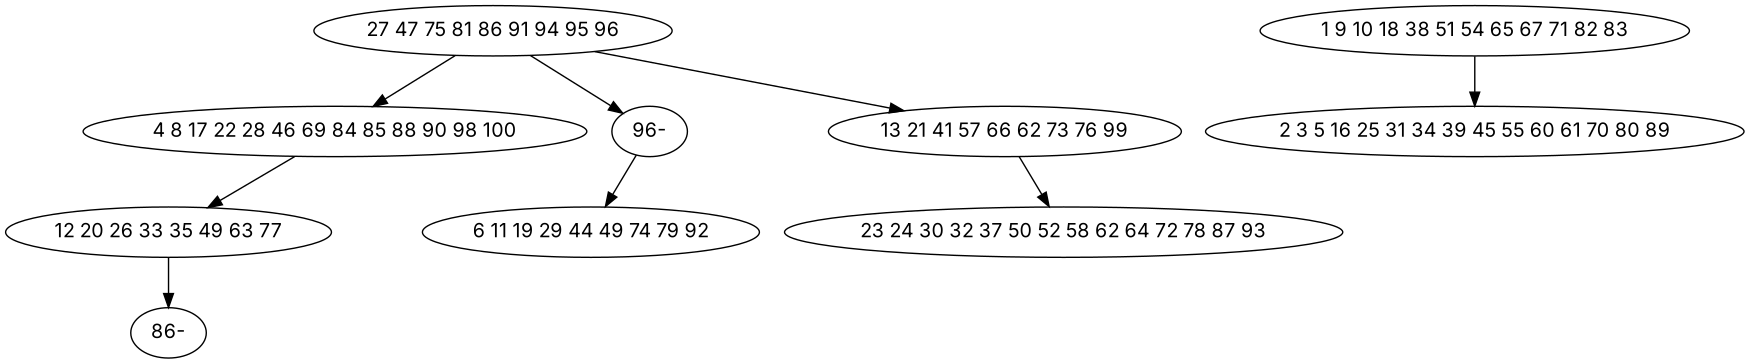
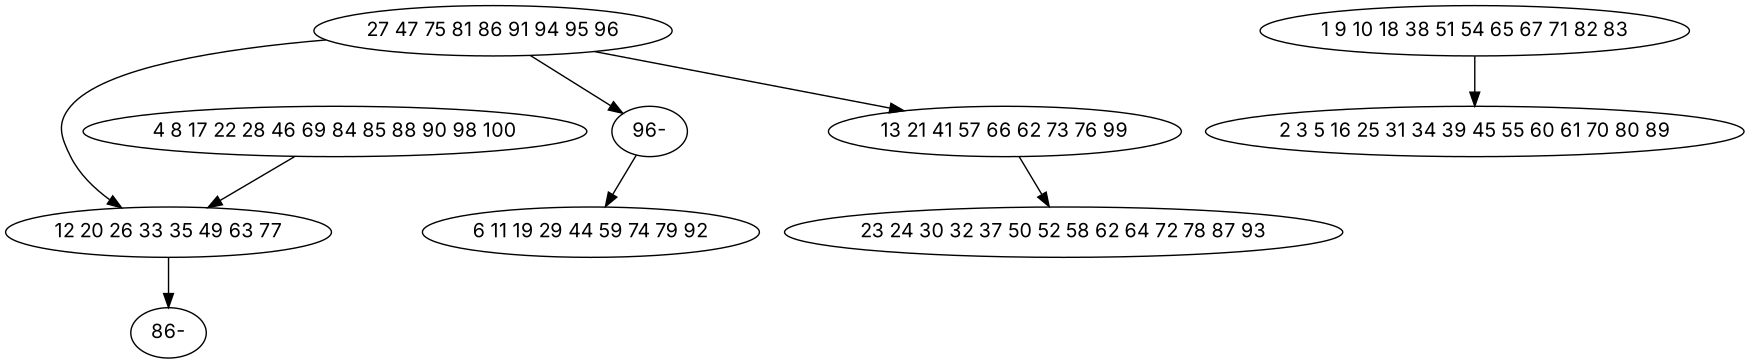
edge "27 47 75 81 86 91 94 95 96" -> "4 8 17 22 28 46 69 84 85 88 90 98 100": now "27 47 75 81 86 91 94 95 96" -> "12 20 26 33 35 49 63 77"
node "6 11 19 29 44 49 74 79 92": label "6 11 19 29 44 49 74 79 92" -> "6 11 19 29 44 59 74 79 92"
